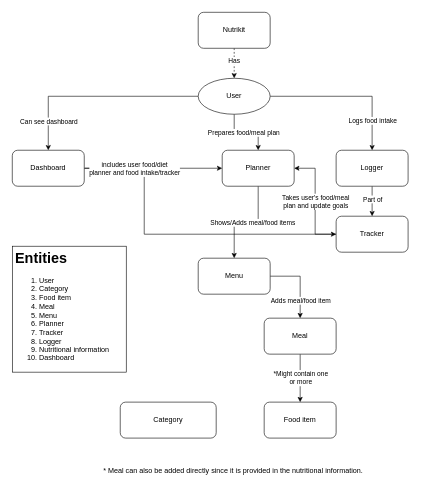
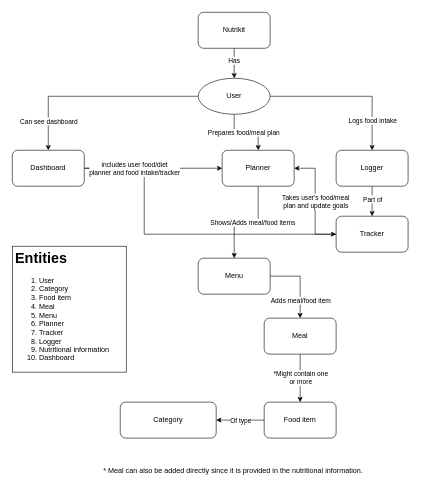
edge "Nutrikit" -> "User": style dashed -> solid
edge "Food item" -> "Category": added, label "Of type"
